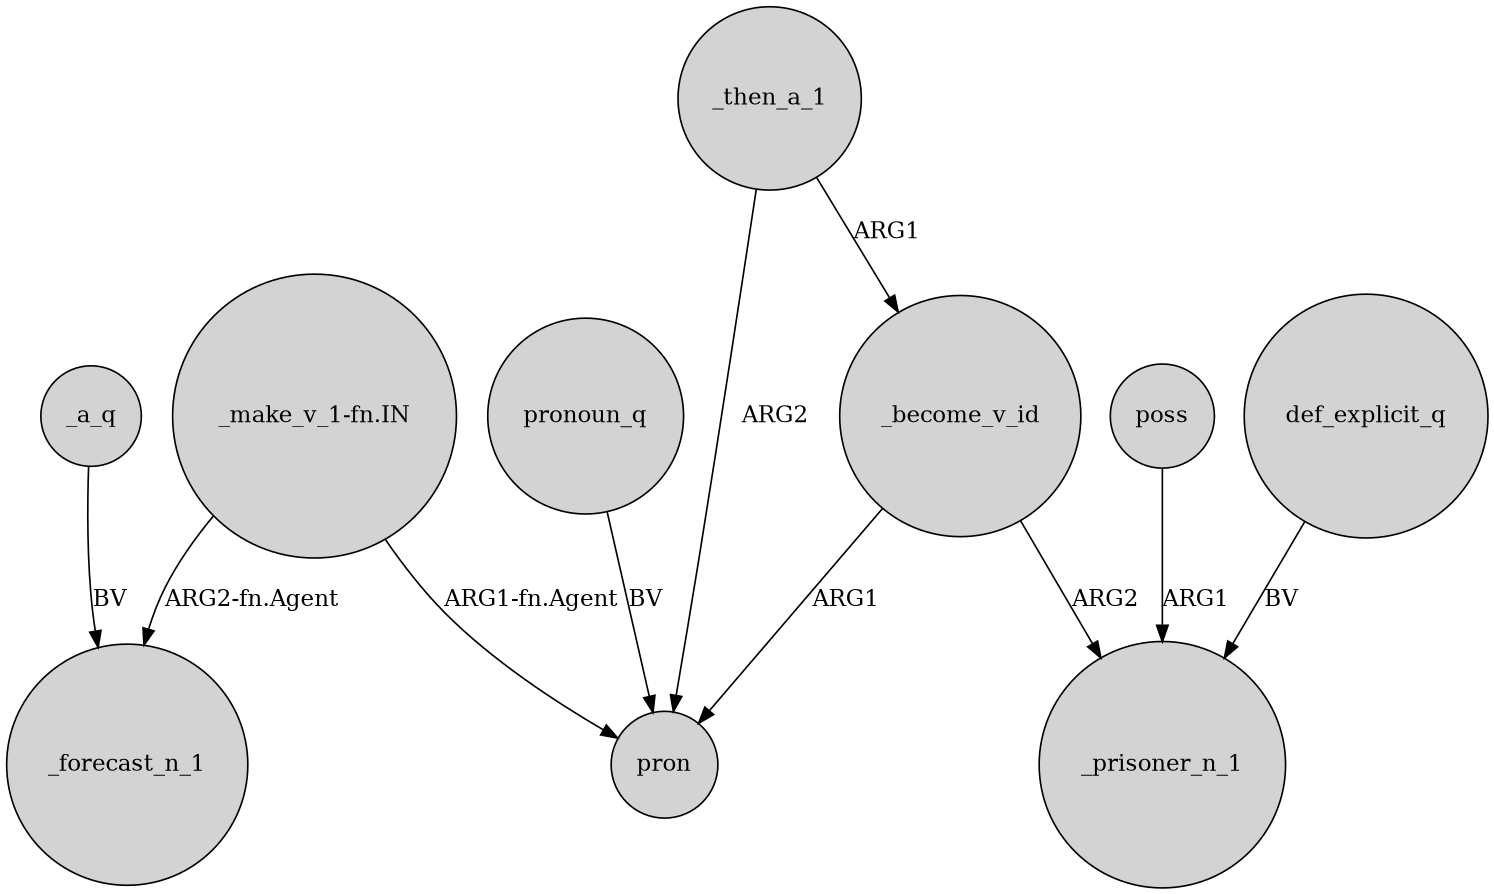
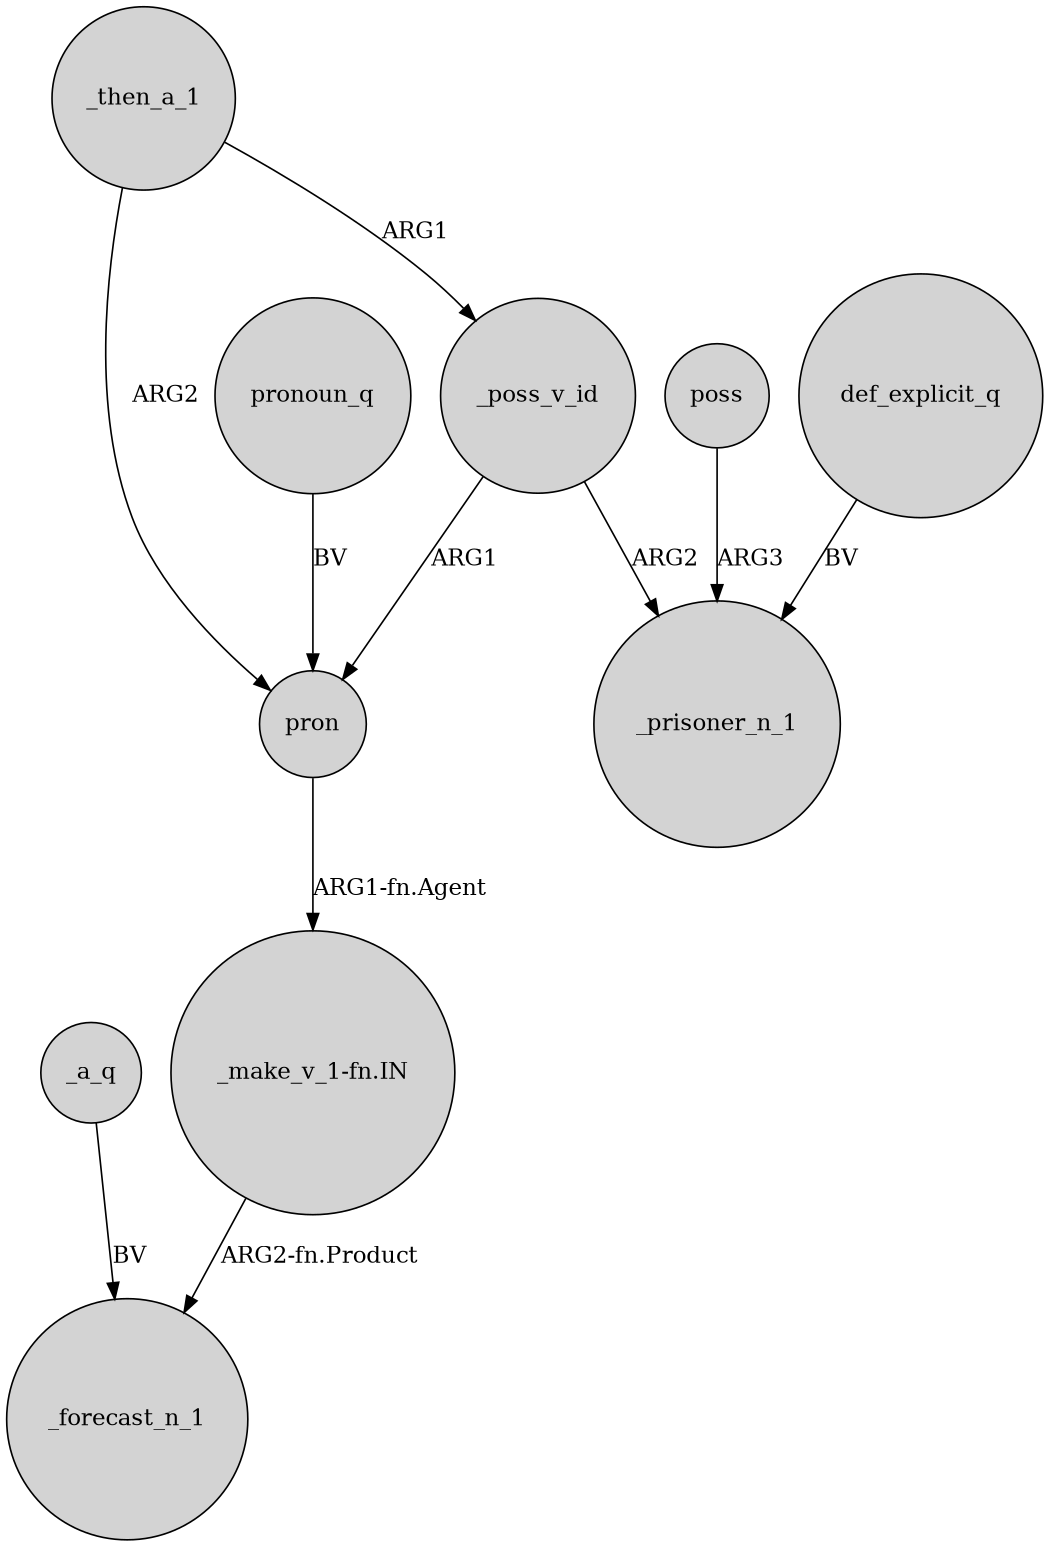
node "_become_v_id": label "_become_v_id" -> "_poss_v_id"
edge "_make_v_1-fn.IN" -> "_forecast_n_1": label "ARG2-fn.Agent" -> "ARG2-fn.Product"
edge "poss" -> "_prisoner_n_1": label "ARG1" -> "ARG3"
edge "_make_v_1-fn.IN" -> "pron": reversed
